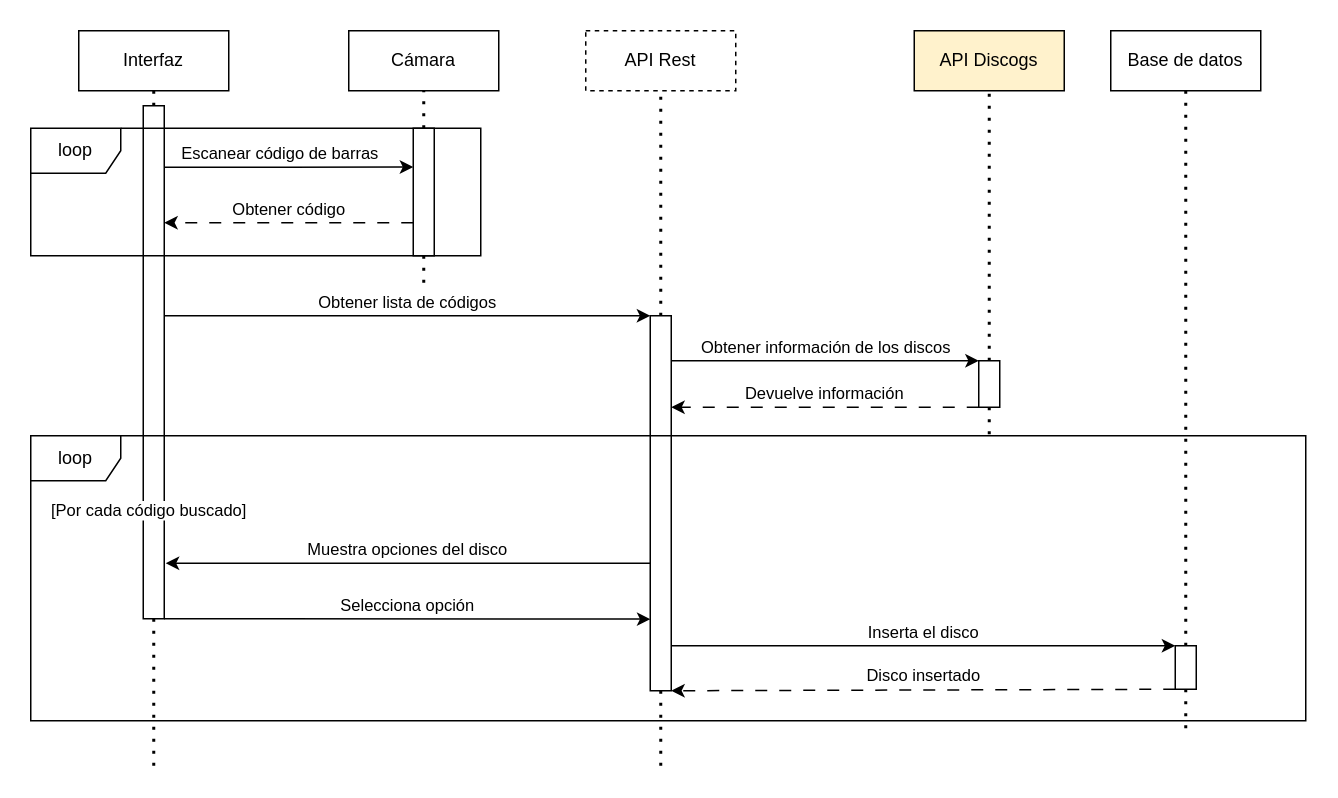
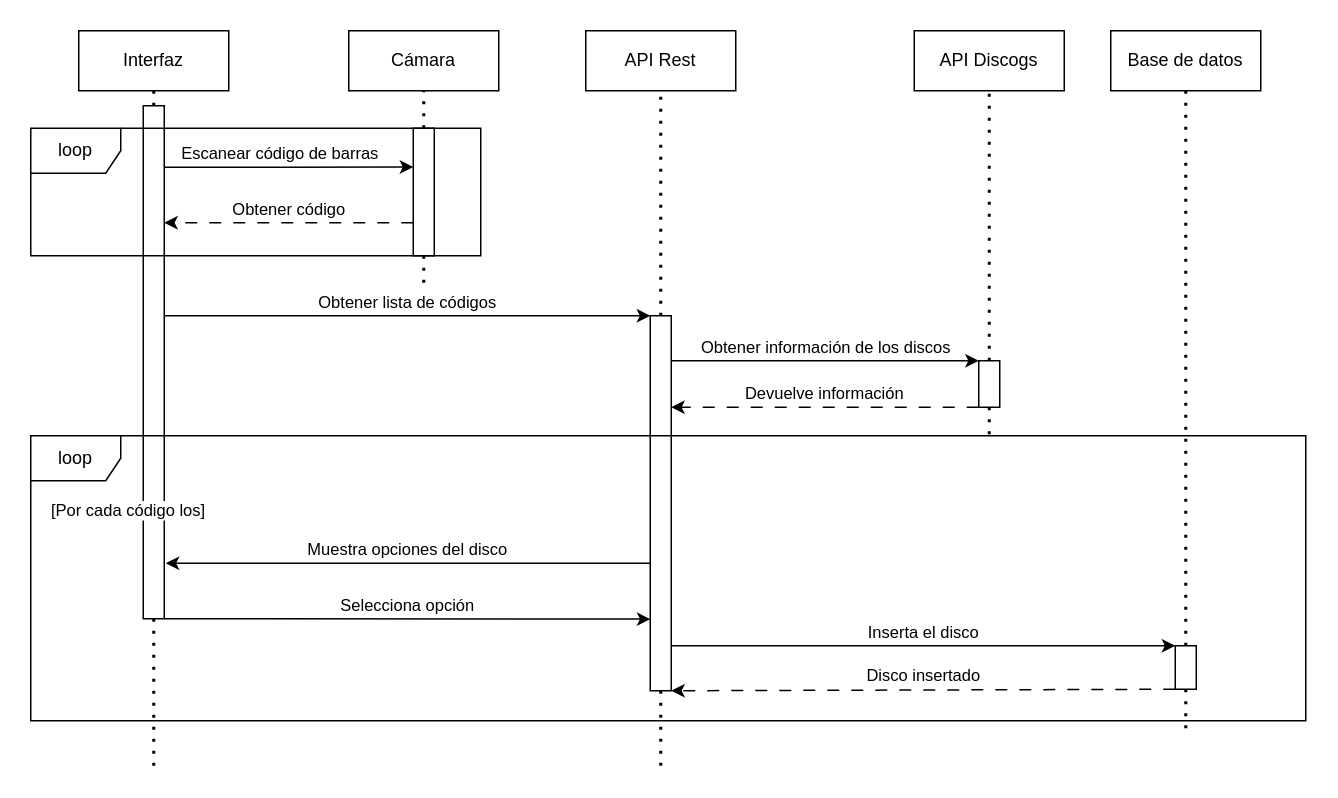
node "API Rest": style dashed -> solid
node "API Discogs": fillcolor #fff2cc -> #ffffff
node "[Por cada código buscado]": label "[Por cada código buscado]" -> "[Por cada código los]"
